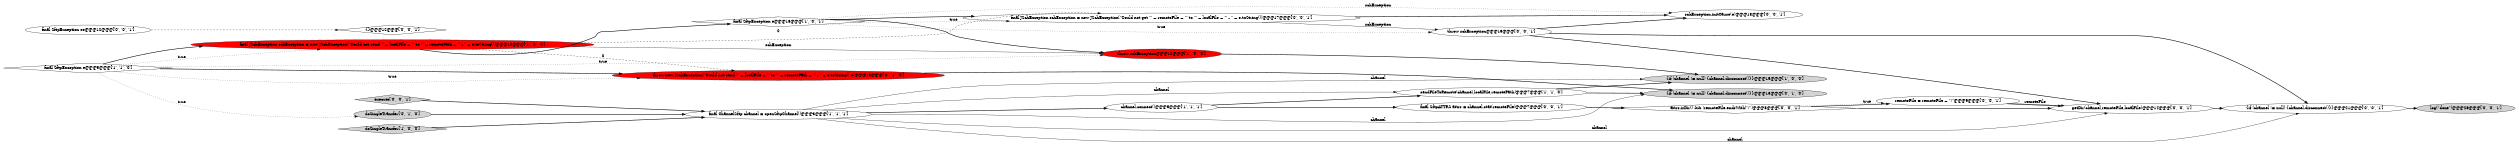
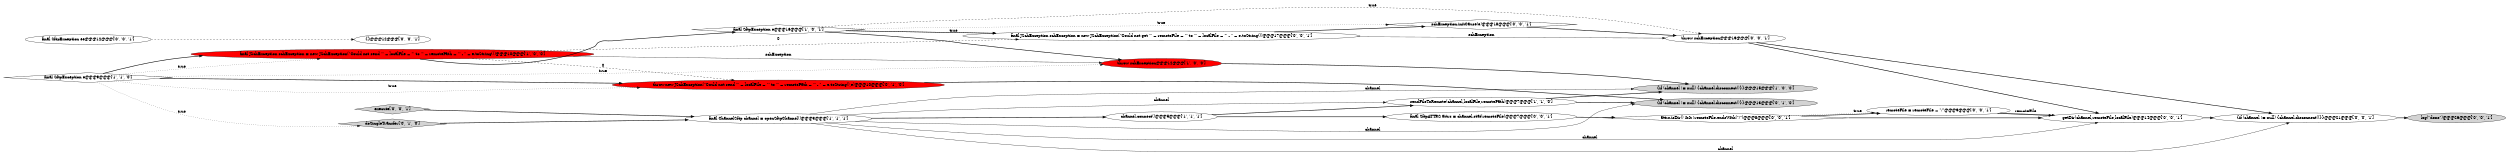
edge "final SftpException e@@@16@@@['1', '0', '1']" -> "schException.initCause(e)@@@18@@@['0', '0', '1']": label "schException" -> "true"
node "schException.initCause(e)@@@18@@@['0', '0', '1']": shape ellipse -> diamond
edge "throw schException@@@19@@@['0', '0', '1']" -> "schException.initCause(e)@@@18@@@['0', '0', '1']": reversed
node "{}@@@12@@@['0', '0', '1']": shape diamond -> ellipse
edge "final SftpException e@@@16@@@['1', '0', '1']" -> "throw schException@@@19@@@['0', '0', '1']": style dotted -> dashed
node "doSingleTransfer['0', '1', '0']": shape ellipse -> diamond
node "doSingleTransfer['1', '0', '0']": removed
